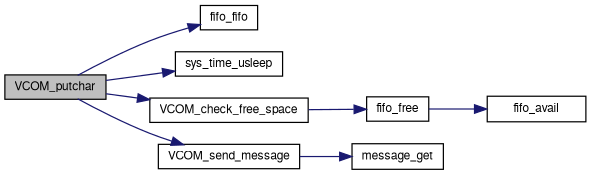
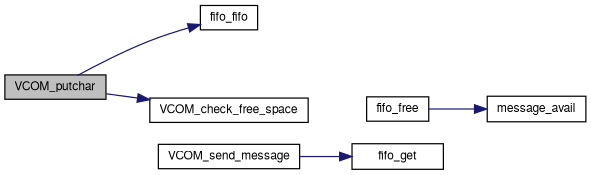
node "sys_time_usleep": removed
edge "VCOM_check_free_space" -> "fifo_free": removed
node "fifo_avail": label "fifo_avail" -> "message_avail"
edge "VCOM_putchar" -> "VCOM_send_message": removed
node "message_get": label "message_get" -> "fifo_get"
